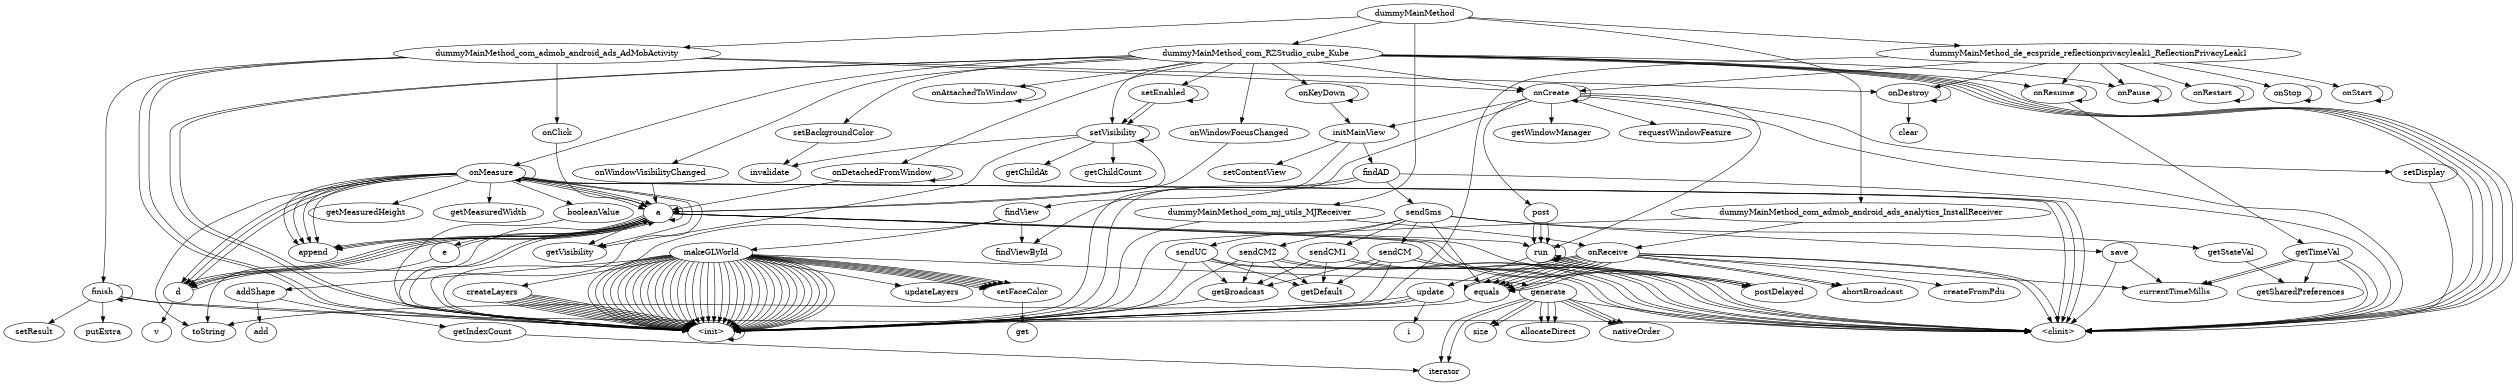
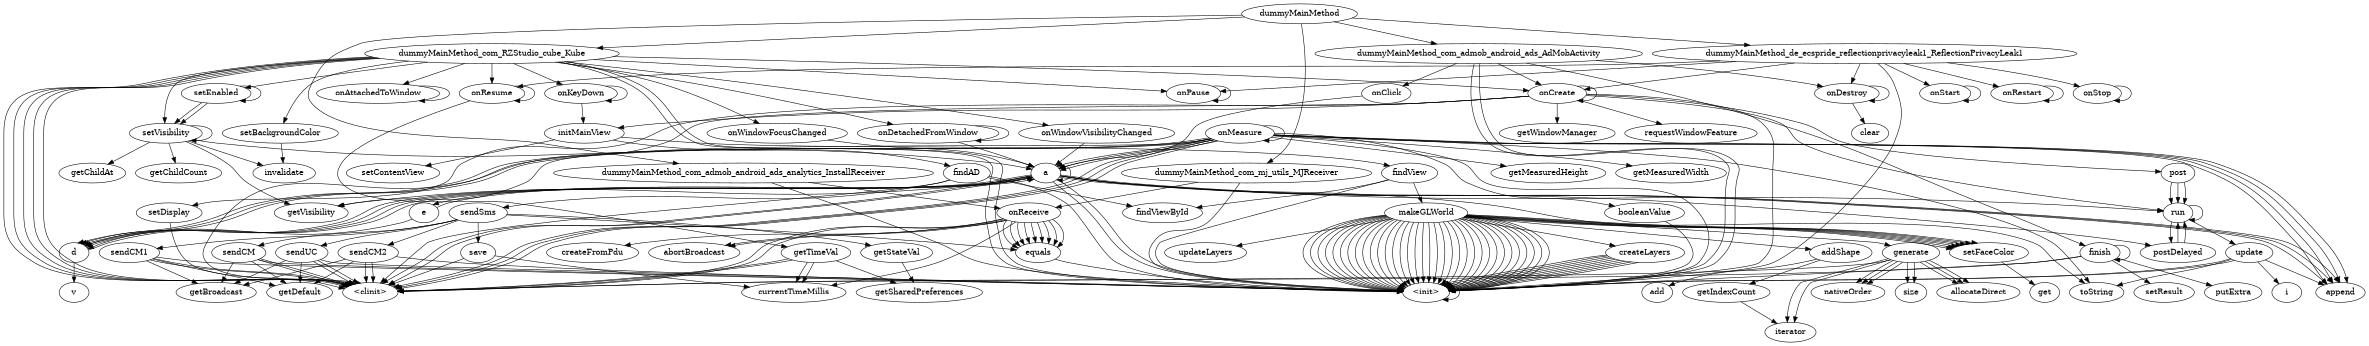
edge "dummyMainMethod_com_RZStudio_cube_Kube" -> "onMeasure": removed
edge "update" -> "append": added
edge "getBroadcast" -> "<init>": now "sendCM1" -> "<init>"
